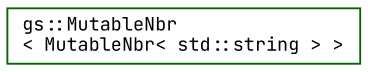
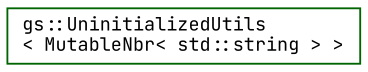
node "gs::MutableNbr < MutableNbr< std::string > >": label "gs::MutableNbr < MutableNbr< std::string > >" -> "gs::UninitializedUtils < MutableNbr< std::string > >"
